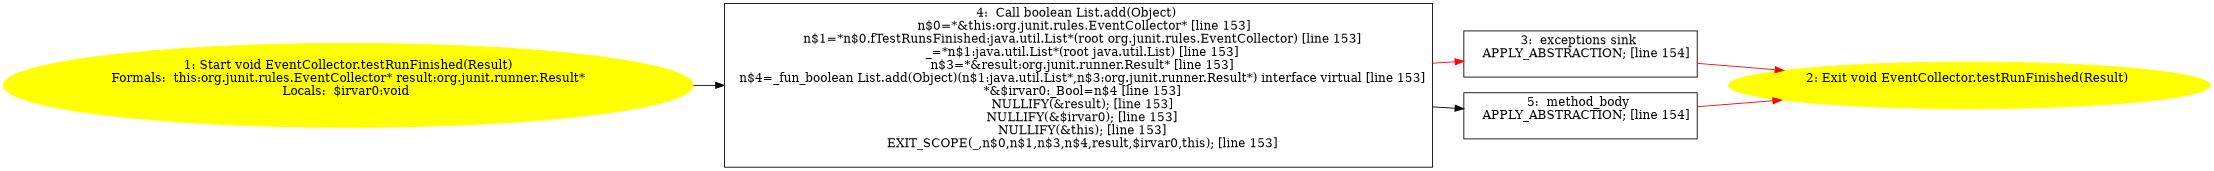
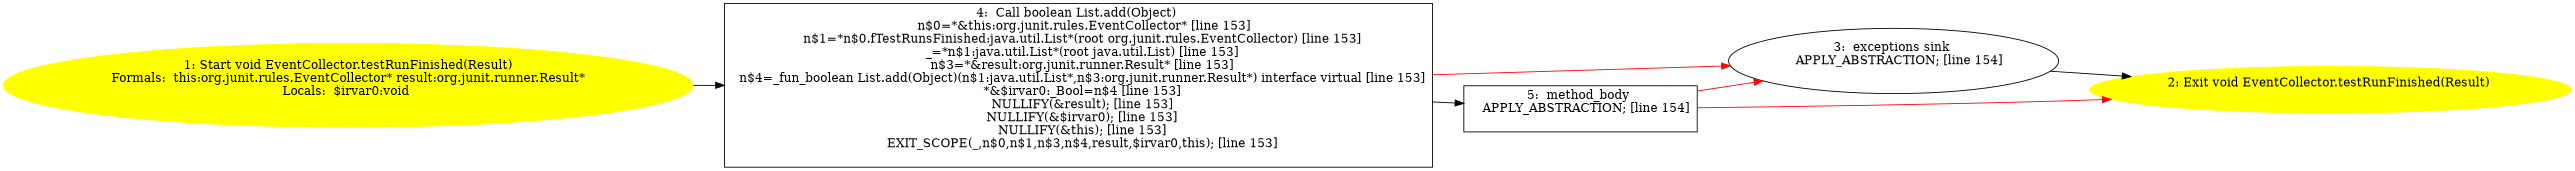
node "3:  exceptions sink APPLY_ABSTRACTION; [line 154]": shape box -> ellipse
edge "3:  exceptions sink APPLY_ABSTRACTION; [line 154]" -> "2: Exit void EventCollector.testRunFinished(Result)": color red -> black
edge "5:  method_body APPLY_ABSTRACTION; [line 154]" -> "3:  exceptions sink APPLY_ABSTRACTION; [line 154]": added
